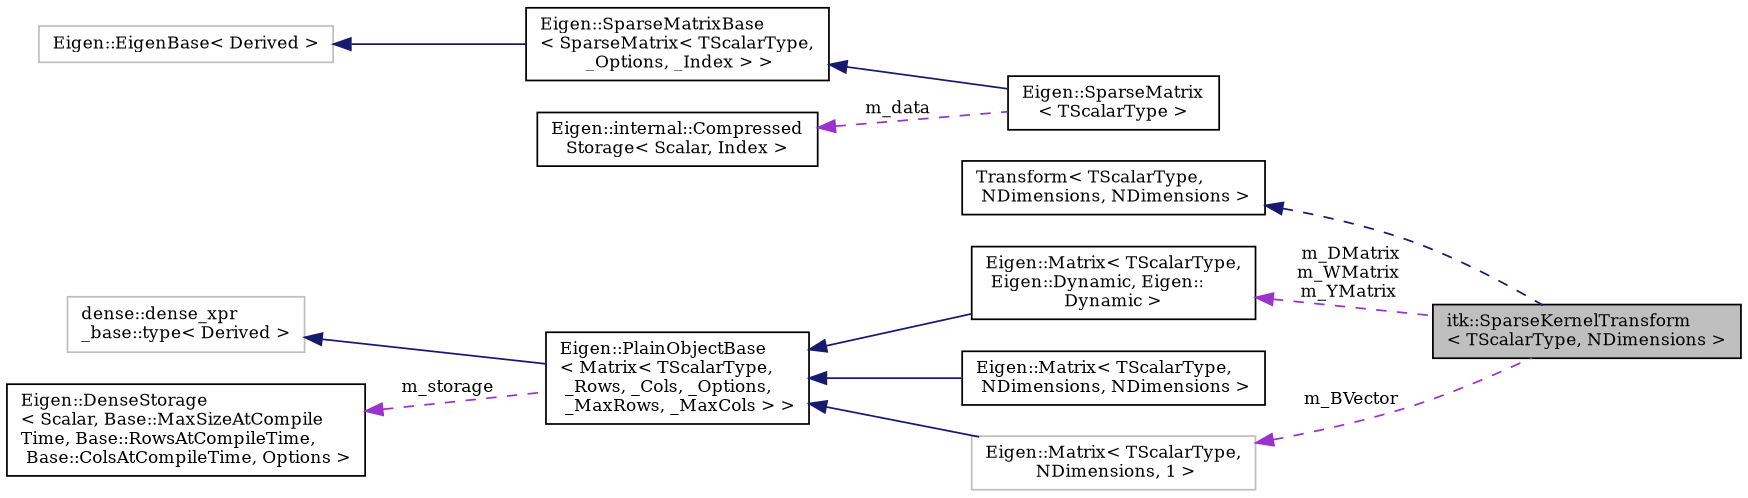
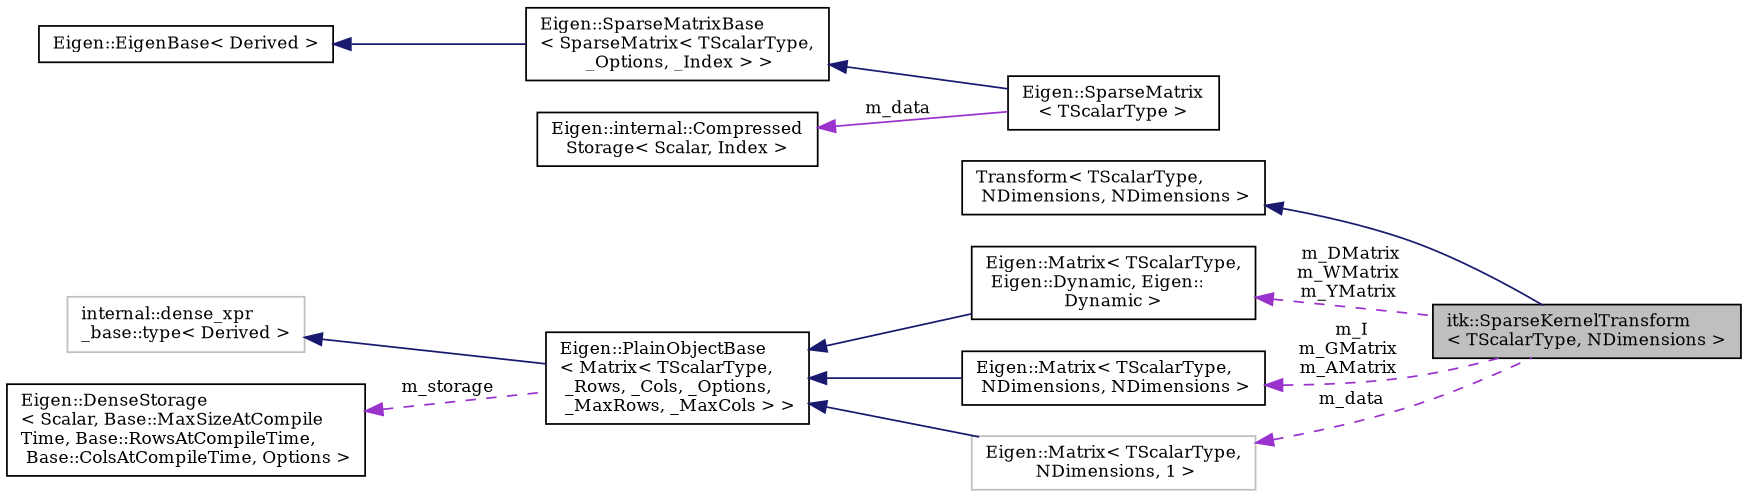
node "Eigen::EigenBase< Derived >": color grey75 -> black
edge "Eigen::SparseMatrix < TScalarType >" -> "Eigen::internal::Compressed Storage< Scalar, Index >": style dashed -> solid
edge "itk::SparseKernelTransform < TScalarType, NDimensions >" -> "Transform< TScalarType, NDimensions, NDimensions >": style dashed -> solid
node "dense::dense_xpr _base::type< Derived >": label "dense::dense_xpr _base::type< Derived >" -> "internal::dense_xpr _base::type< Derived >"
edge "itk::SparseKernelTransform < TScalarType, NDimensions >" -> "Eigen::Matrix< TScalarType, NDimensions, NDimensions >": added, label "m_I m_GMatrix m_AMatrix"
edge "itk::SparseKernelTransform < TScalarType, NDimensions >" -> "Eigen::Matrix< TScalarType, NDimensions, 1 >": label " m_BVector" -> " m_data"
